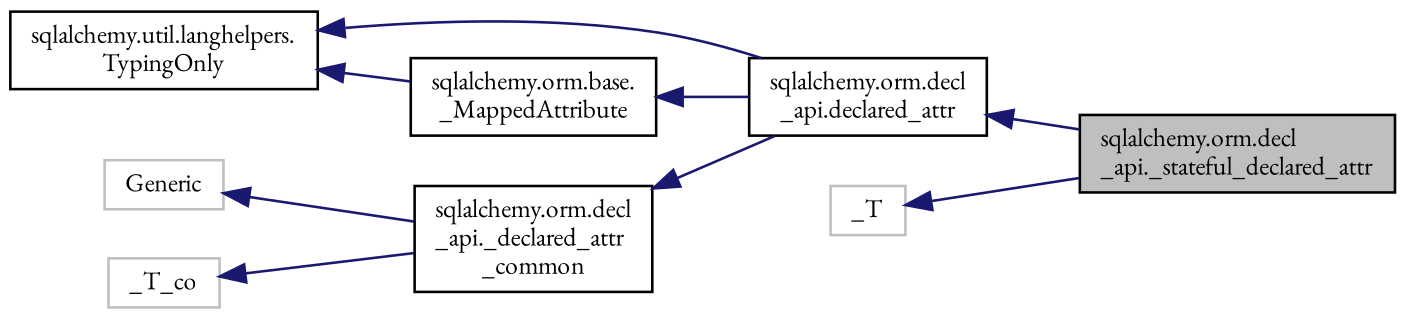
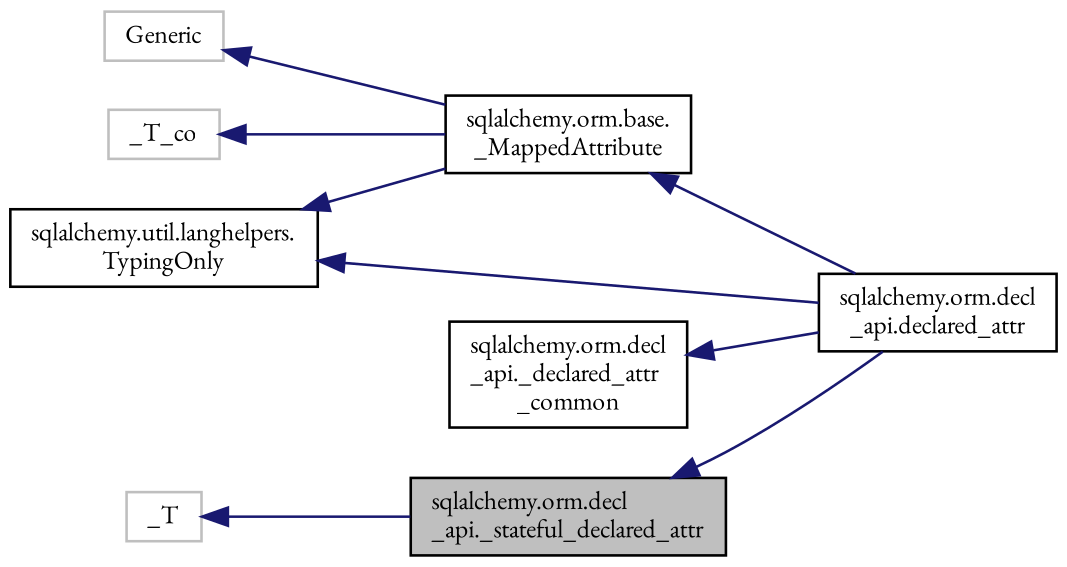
edge "sqlalchemy.orm.decl _api._stateful_declared_attr" -> "sqlalchemy.orm.decl _api.declared_attr": reversed
edge "sqlalchemy.orm.decl _api._declared_attr _common" -> "Generic": now "sqlalchemy.orm.base. _MappedAttribute" -> "Generic"
edge "sqlalchemy.orm.decl _api._declared_attr _common" -> "_T_co": now "sqlalchemy.orm.base. _MappedAttribute" -> "_T_co"
